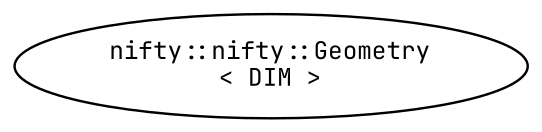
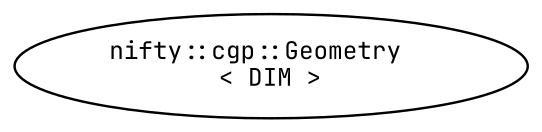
node "nifty::nifty::Geometry < DIM >": label "nifty::nifty::Geometry < DIM >" -> "nifty::cgp::Geometry < DIM >"
